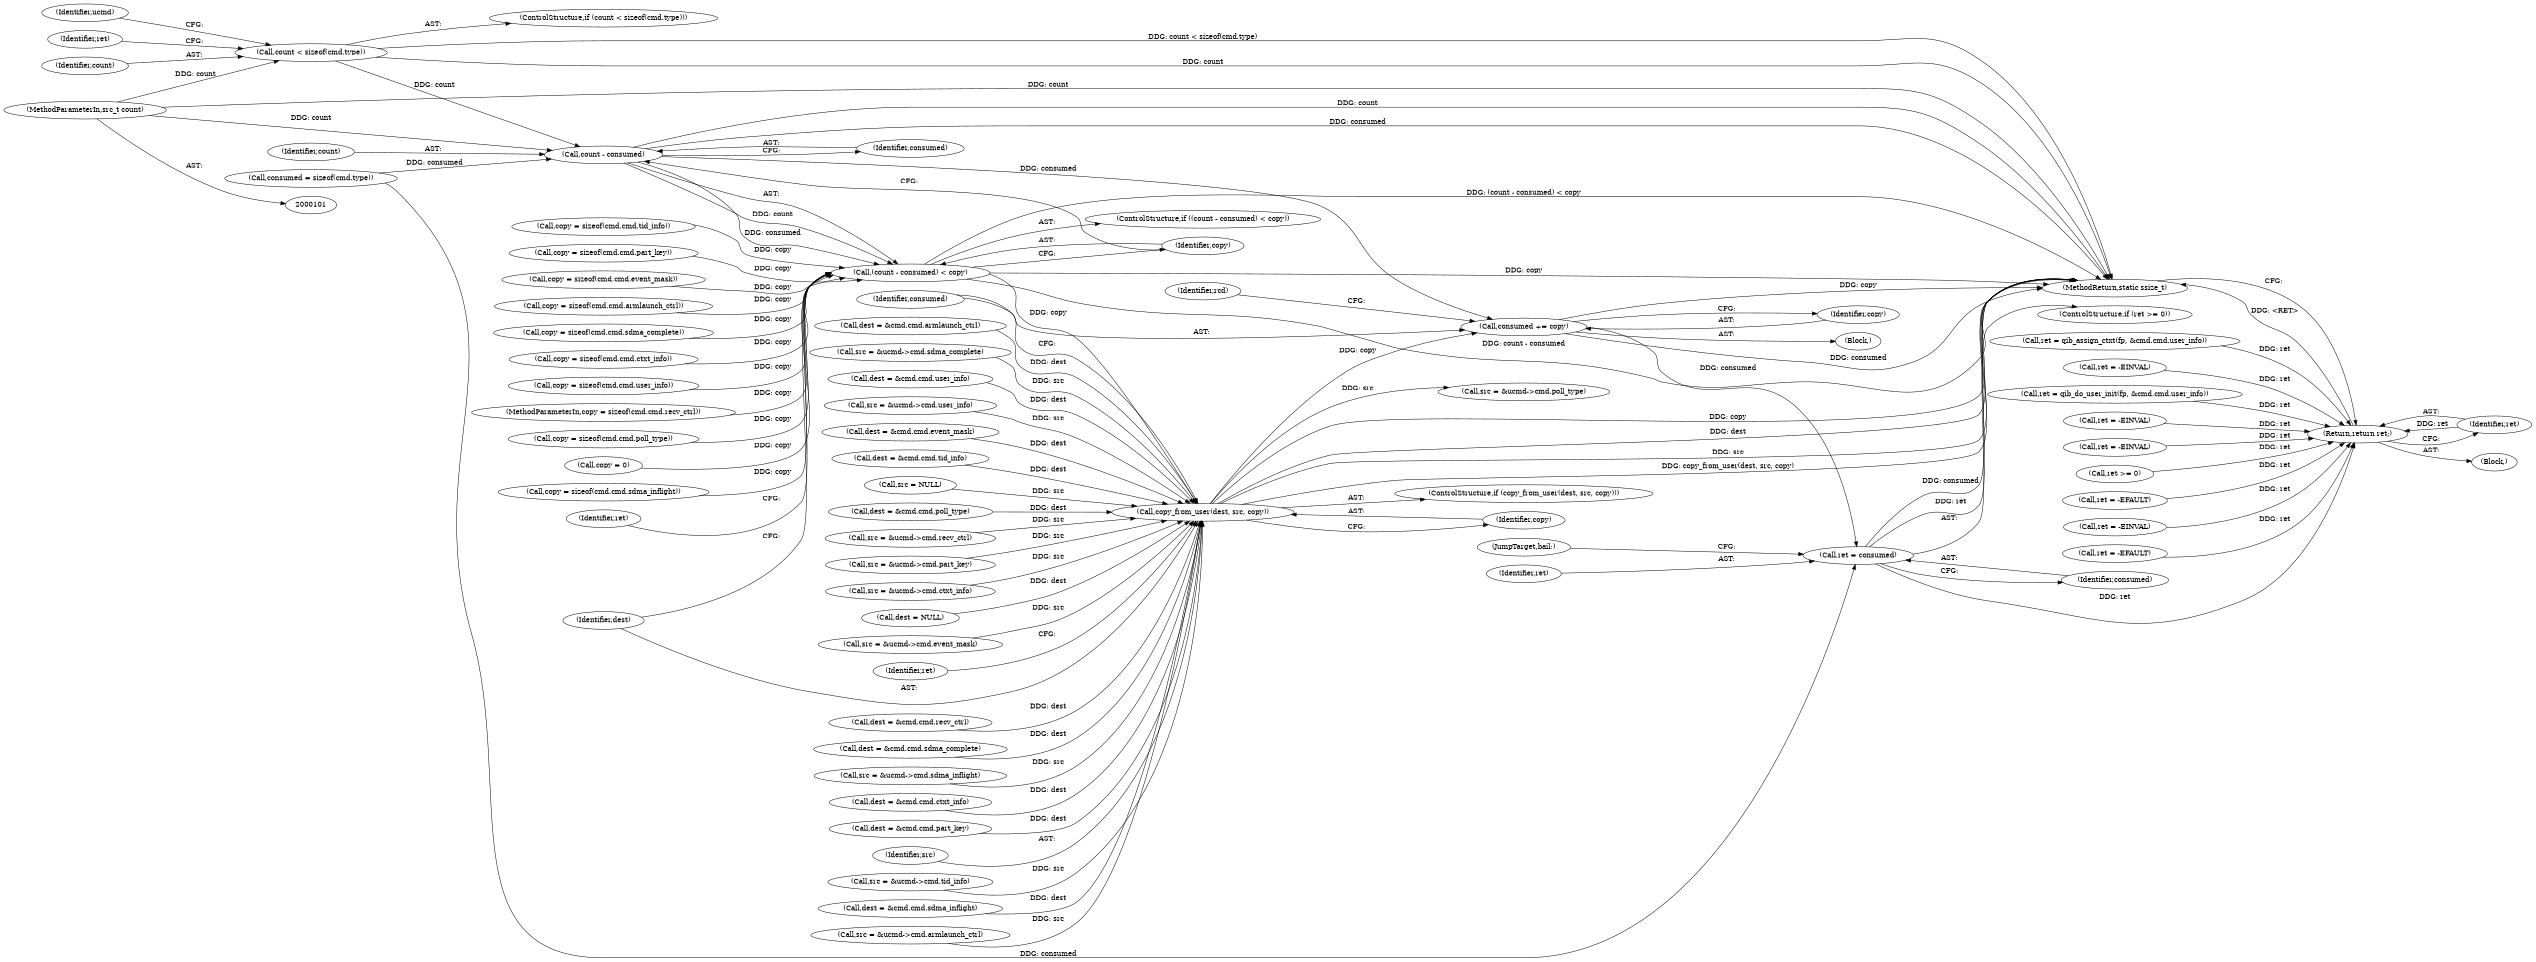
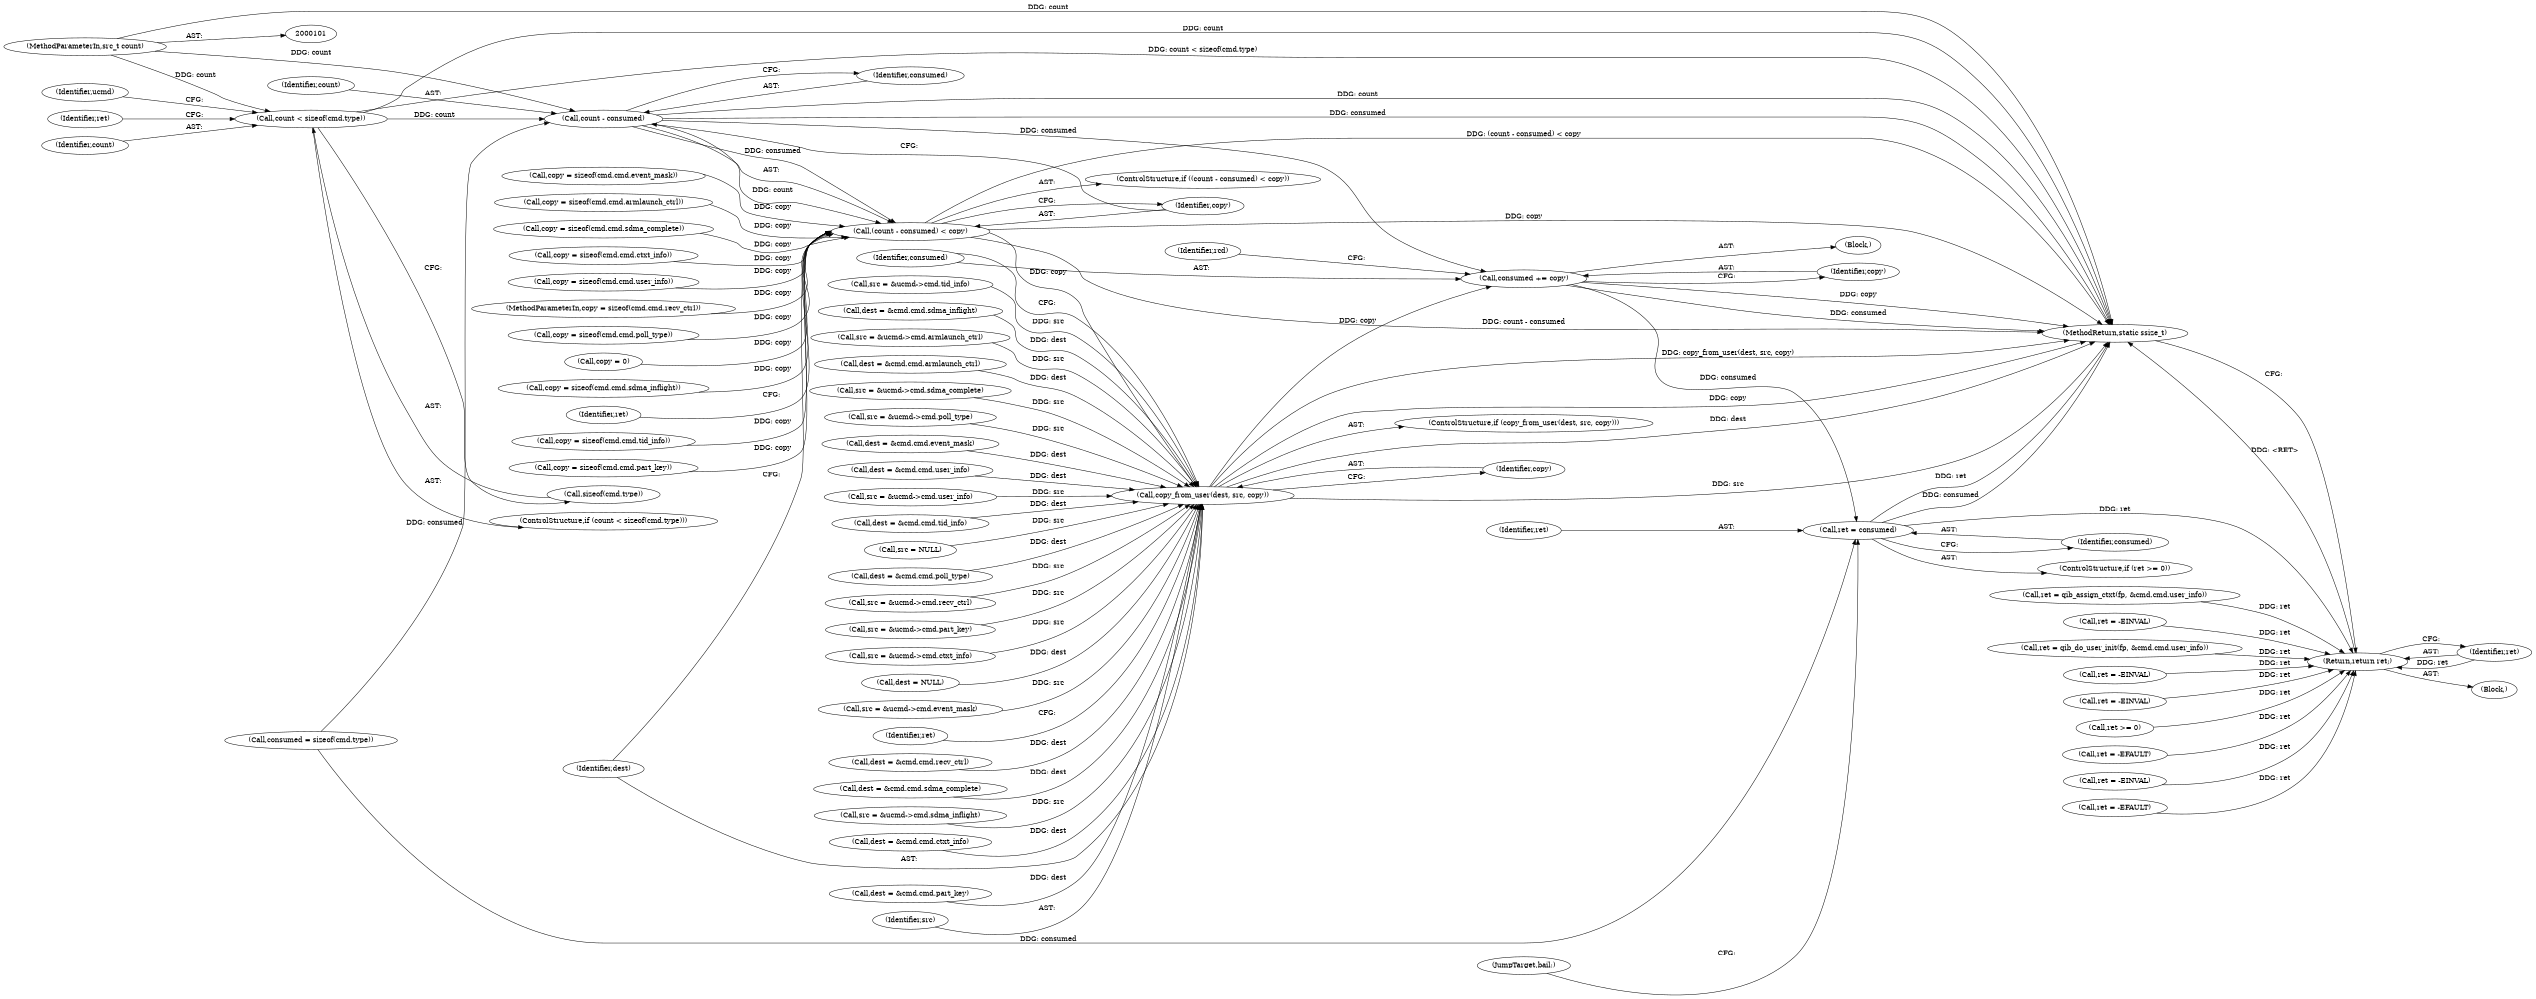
edge "(Call,copy_from_user(dest, src, copy))" -> "(Call,src = &ucmd->cmd.poll_type)": reversed
node "(Call,sizeof(cmd.type))": added
